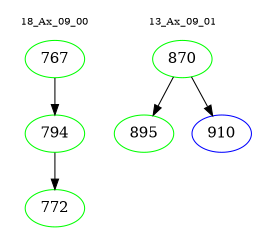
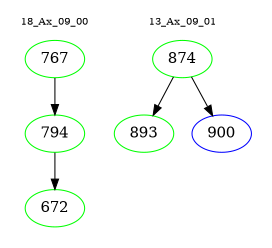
node "870": label "870" -> "874"
node "895": label "895" -> "893"
node "910": label "910" -> "900"
node "772": label "772" -> "672"
